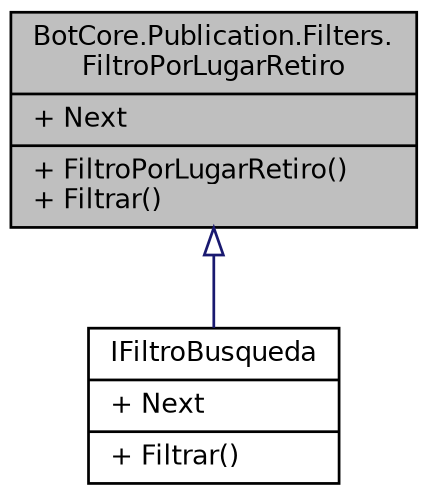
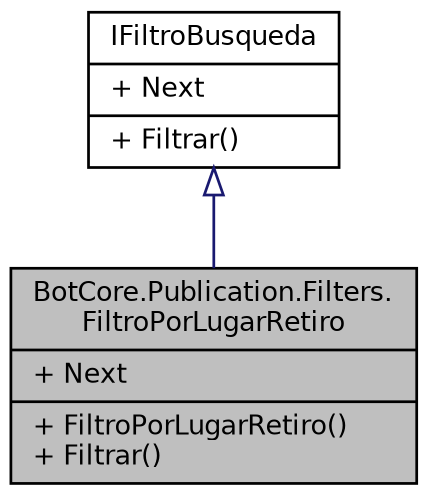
edge "IFiltroBusqueda" -> "BotCore.Publication.Filters.": reversed
